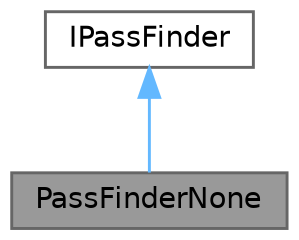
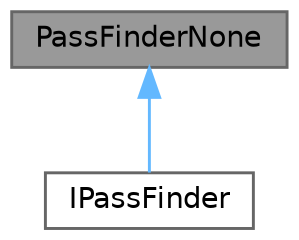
edge "PassFinderNone" -> "IPassFinder": reversed
